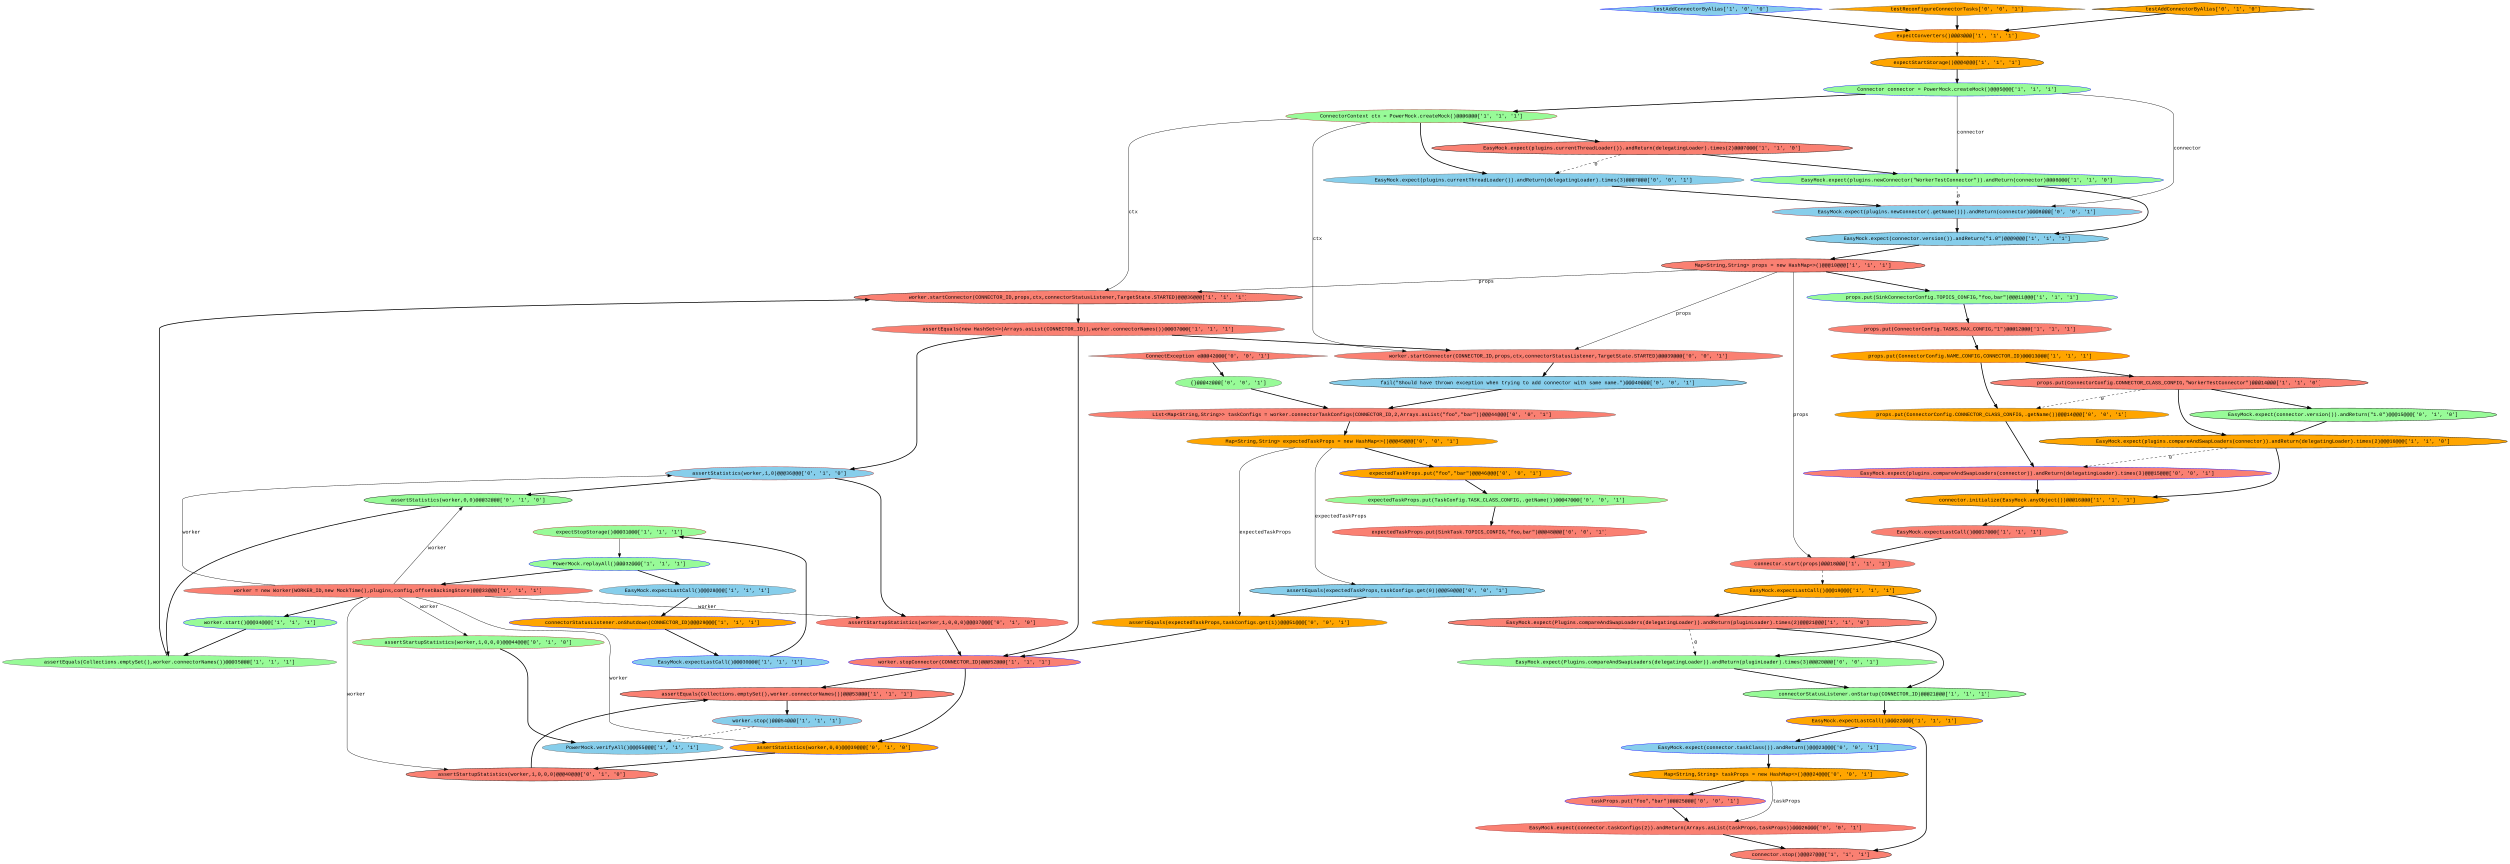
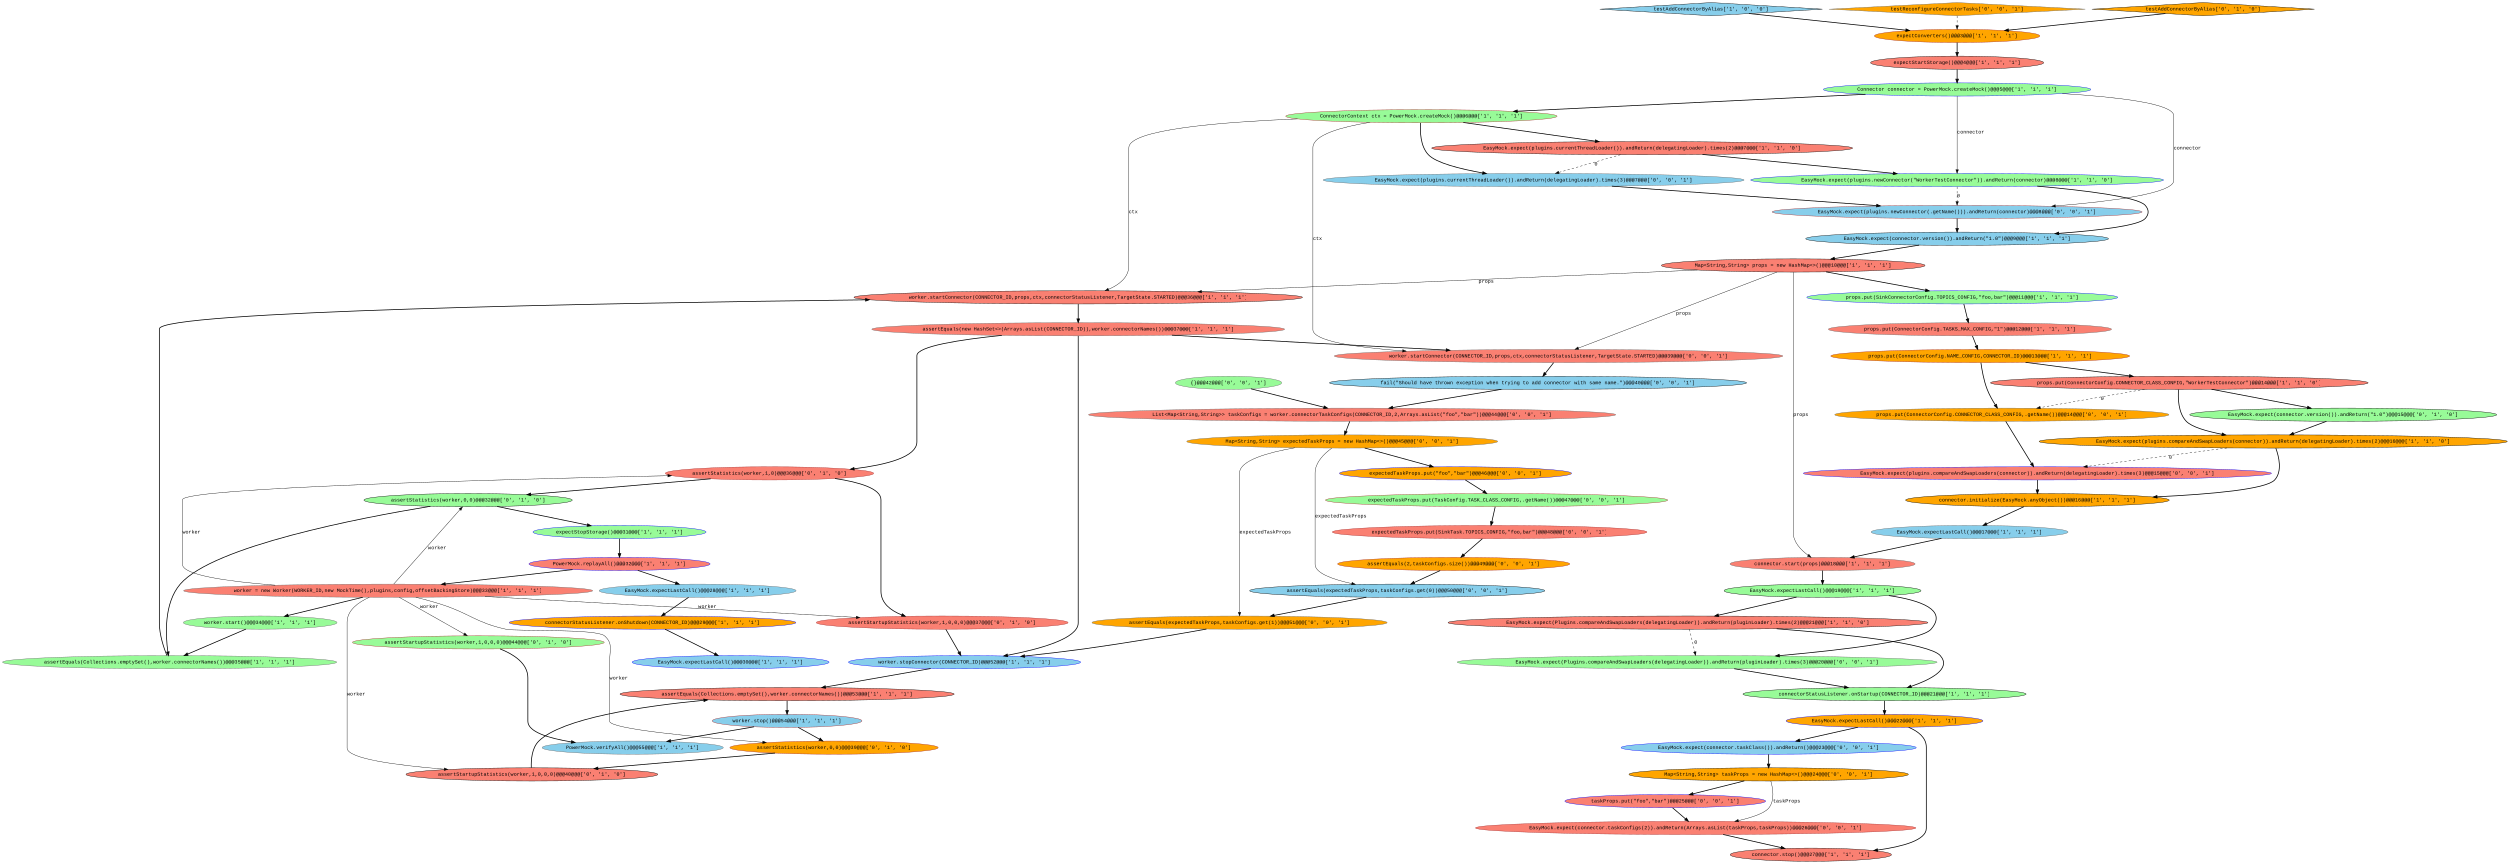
node "testAddConnectorByAlias['1', '0', '0']": color blue -> black
edge "testReconfigureConnectorTasks['0', '0', '1']" -> "expectConverters()@@@3@@@['1', '1', '1']": style bold -> dashed
edge "expectConverters()@@@3@@@['1', '1', '1']" -> "expectStartStorage()@@@4@@@['1', '1', '1']": style solid -> bold
node "expectStartStorage()@@@4@@@['1', '1', '1']": fillcolor orange -> salmon
node "ConnectException e@@@42@@@['0', '0', '1']": removed
node "assertStatistics(worker,1,0)@@@36@@@['0', '1', '0']": fillcolor skyblue -> salmon
node "expectStopStorage()@@@31@@@['1', '1', '1']": color brown -> blue
node "EasyMock.expectLastCall()@@@17@@@['1', '1', '1']": fillcolor salmon -> skyblue
edge "expectStopStorage()@@@31@@@['1', '1', '1']" -> "PowerMock.replayAll()@@@32@@@['1', '1', '1']": style solid -> bold
edge "EasyMock.expectLastCall()@@@30@@@['1', '1', '1']" -> "expectStopStorage()@@@31@@@['1', '1', '1']": now "assertStatistics(worker,0,0)@@@32@@@['0', '1', '0']" -> "expectStopStorage()@@@31@@@['1', '1', '1']"
node "PowerMock.replayAll()@@@32@@@['1', '1', '1']": fillcolor palegreen -> salmon
node "assertEquals(2,taskConfigs.size())@@@49@@@['0', '0', '1']": added
edge "connector.start(props)@@@18@@@['1', '1', '1']" -> "EasyMock.expectLastCall()@@@19@@@['1', '1', '1']": style dashed -> bold
node "EasyMock.expectLastCall()@@@19@@@['1', '1', '1']": fillcolor orange -> palegreen
node "worker.start()@@@34@@@['1', '1', '1']": color blue -> gray40
node "worker.stopConnector(CONNECTOR_ID)@@@52@@@['1', '1', '1']": fillcolor salmon -> skyblue
edge "worker.stopConnector(CONNECTOR_ID)@@@52@@@['1', '1', '1']" -> "assertStatistics(worker,0,0)@@@39@@@['0', '1', '0']": now "worker.stop()@@@54@@@['1', '1', '1']" -> "assertStatistics(worker,0,0)@@@39@@@['0', '1', '0']"
edge "worker.stop()@@@54@@@['1', '1', '1']" -> "PowerMock.verifyAll()@@@55@@@['1', '1', '1']": style dashed -> bold
node "assertStatistics(worker,0,0)@@@39@@@['0', '1', '0']": color blue -> brown
